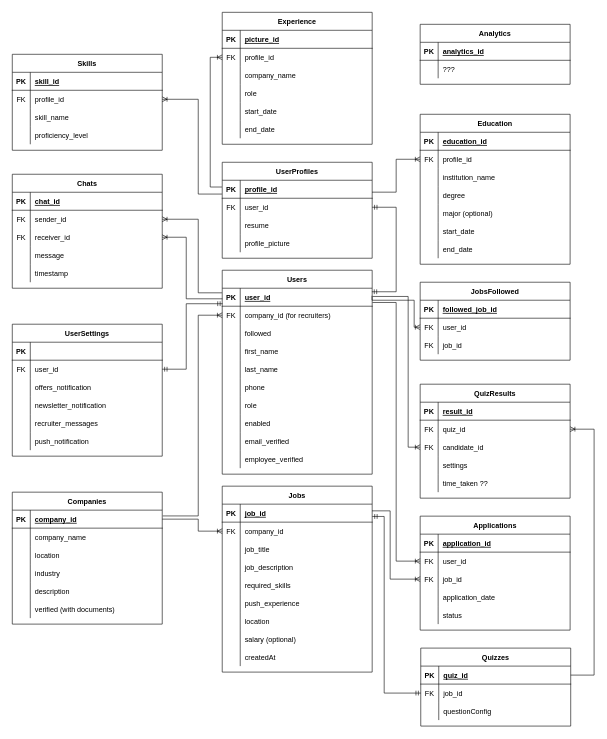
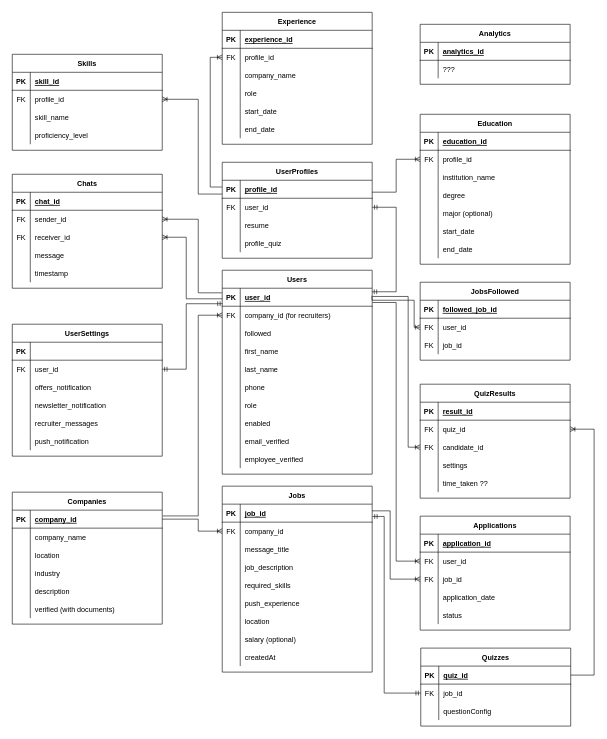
node "picture_id": label "picture_id" -> "experience_id"
node "profile_picture": label "profile_picture" -> "profile_quiz"
node "job_title": label "job_title" -> "message_title"
